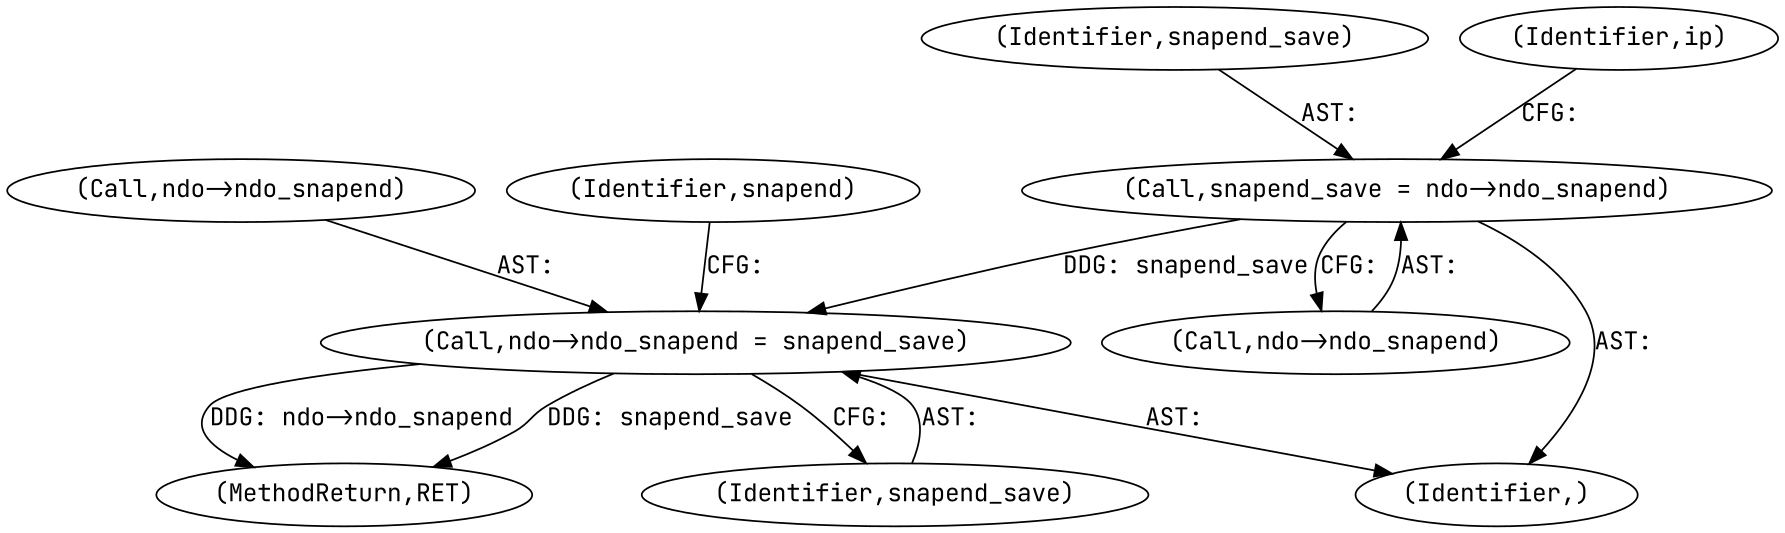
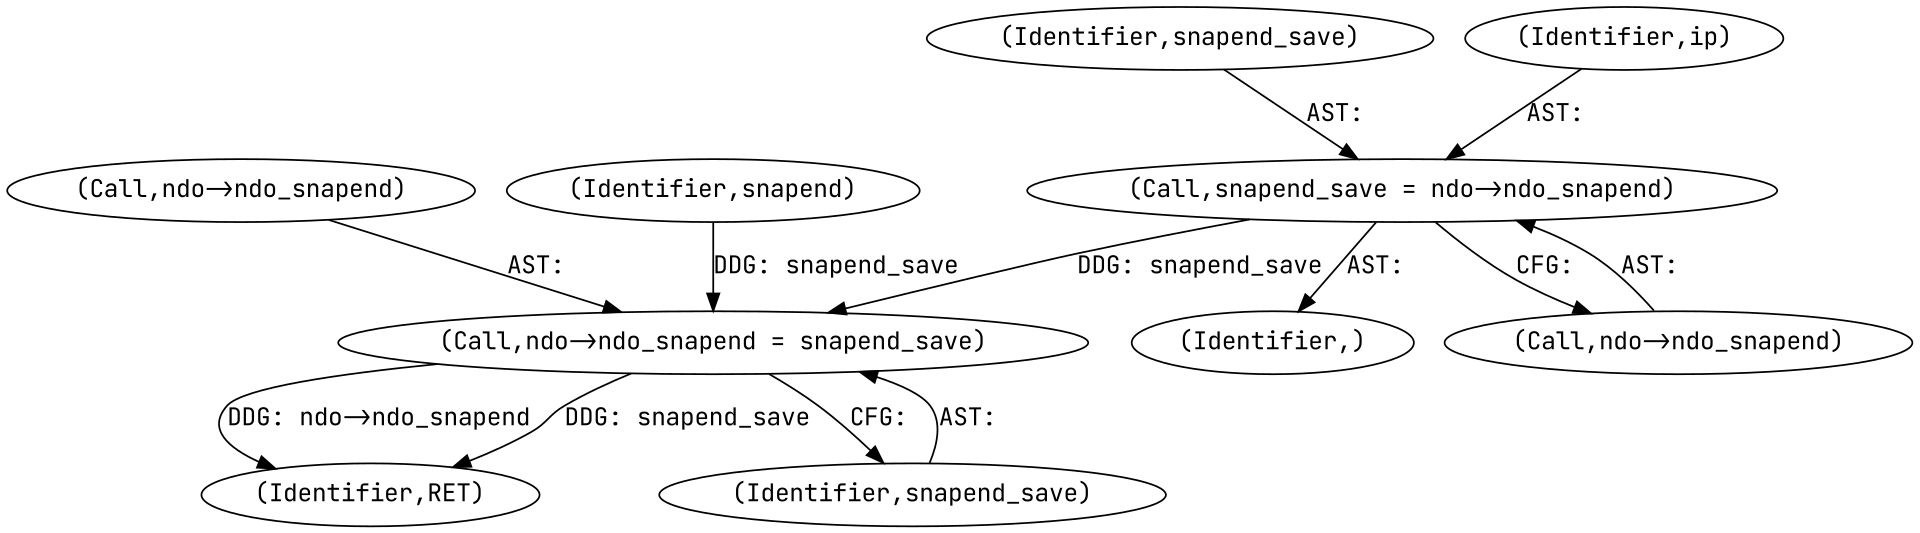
edge "(Identifier,ip)" -> "(Call,snapend_save = ndo->ndo_snapend)": label "CFG: " -> "AST: "
edge "(Identifier,snapend)" -> "(Call,ndo->ndo_snapend = snapend_save)": label "CFG: " -> "DDG: snapend_save"
edge "(Call,ndo->ndo_snapend = snapend_save)" -> "(Identifier,)": removed, label "AST:"
node "(MethodReturn,RET)": label "(MethodReturn,RET)" -> "(Identifier,RET)"
